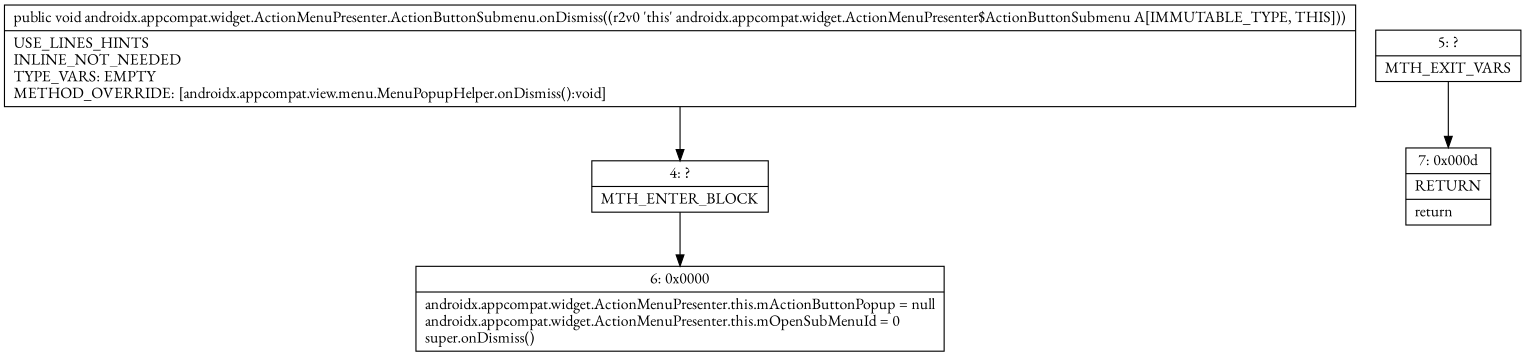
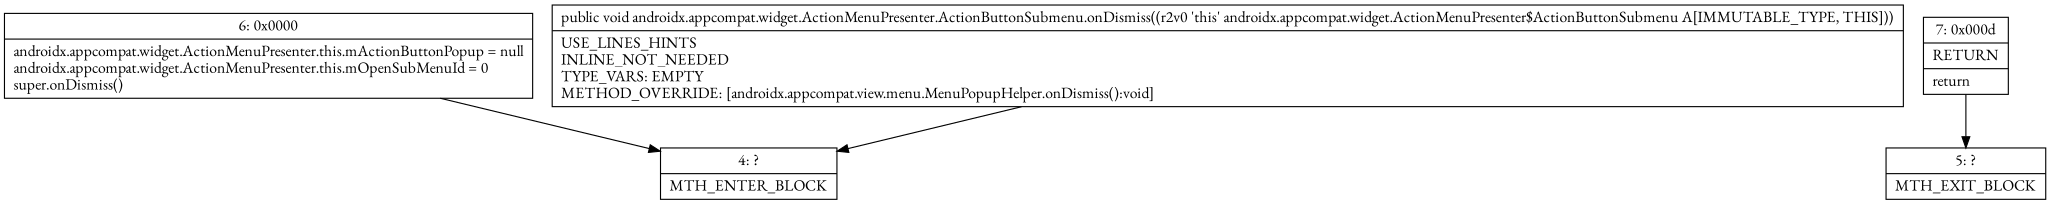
node "5: ?": text "MTH_EXIT_VARS" -> "MTH_EXIT_BLOCK"
edge "5: ?" -> "7: 0x000d": reversed
edge "4: ?" -> "6: 0x0000": reversed
